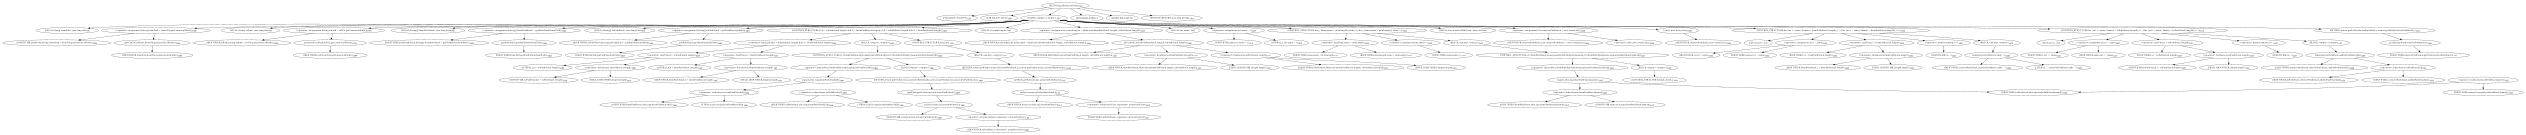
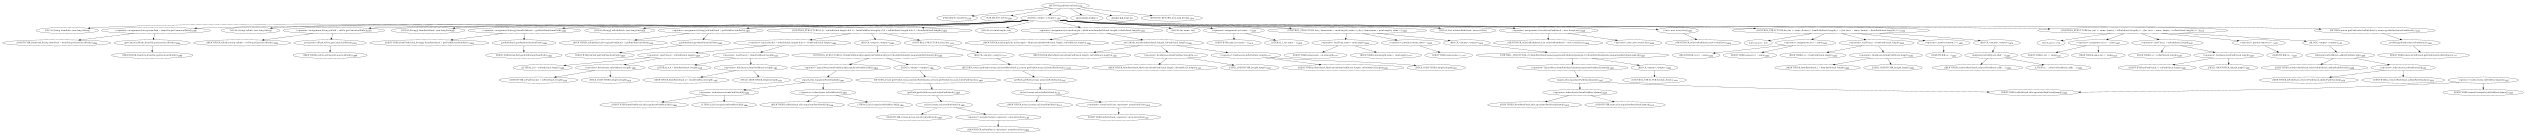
edge "(equals,this.equals(toPathStack[0]))" -> "(<operator>.indexAccess,toPathStack[0])": added
